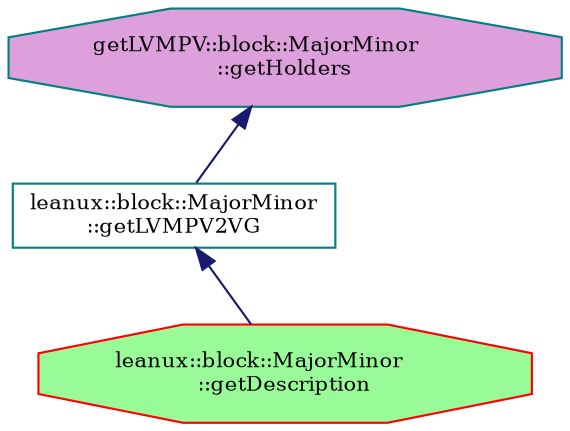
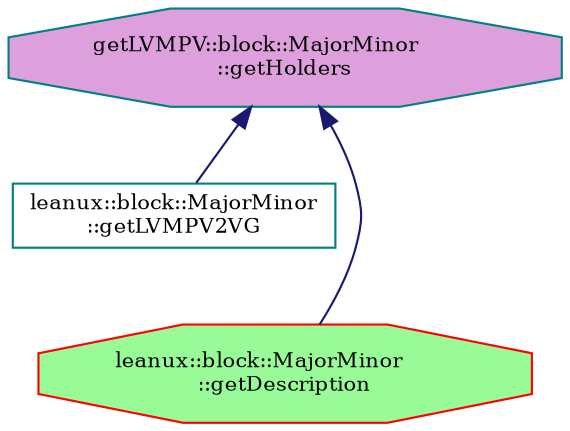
edge "leanux::block::MajorMinor ::getDescription" -> "leanux::block::MajorMinor ::getLVMPV2VG": now "leanux::block::MajorMinor ::getDescription" -> "getLVMPV::block::MajorMinor ::getHolders"
